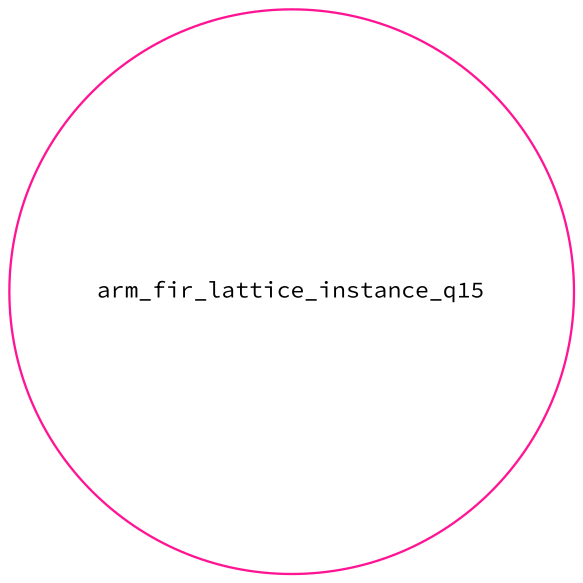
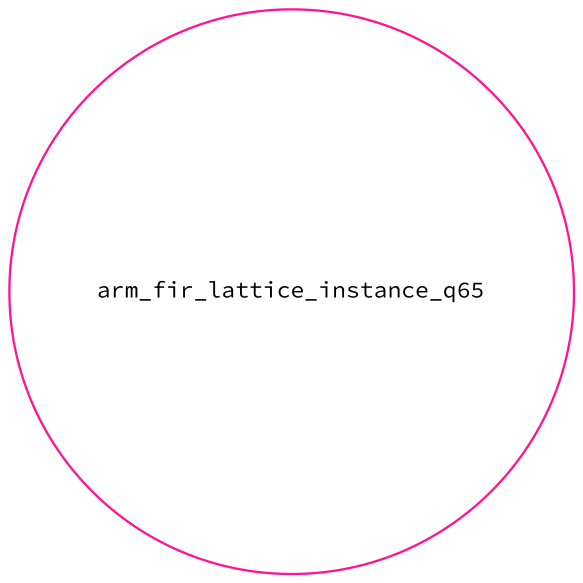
node "arm_fir_lattice_instance_q15": label "arm_fir_lattice_instance_q15" -> "arm_fir_lattice_instance_q65"
